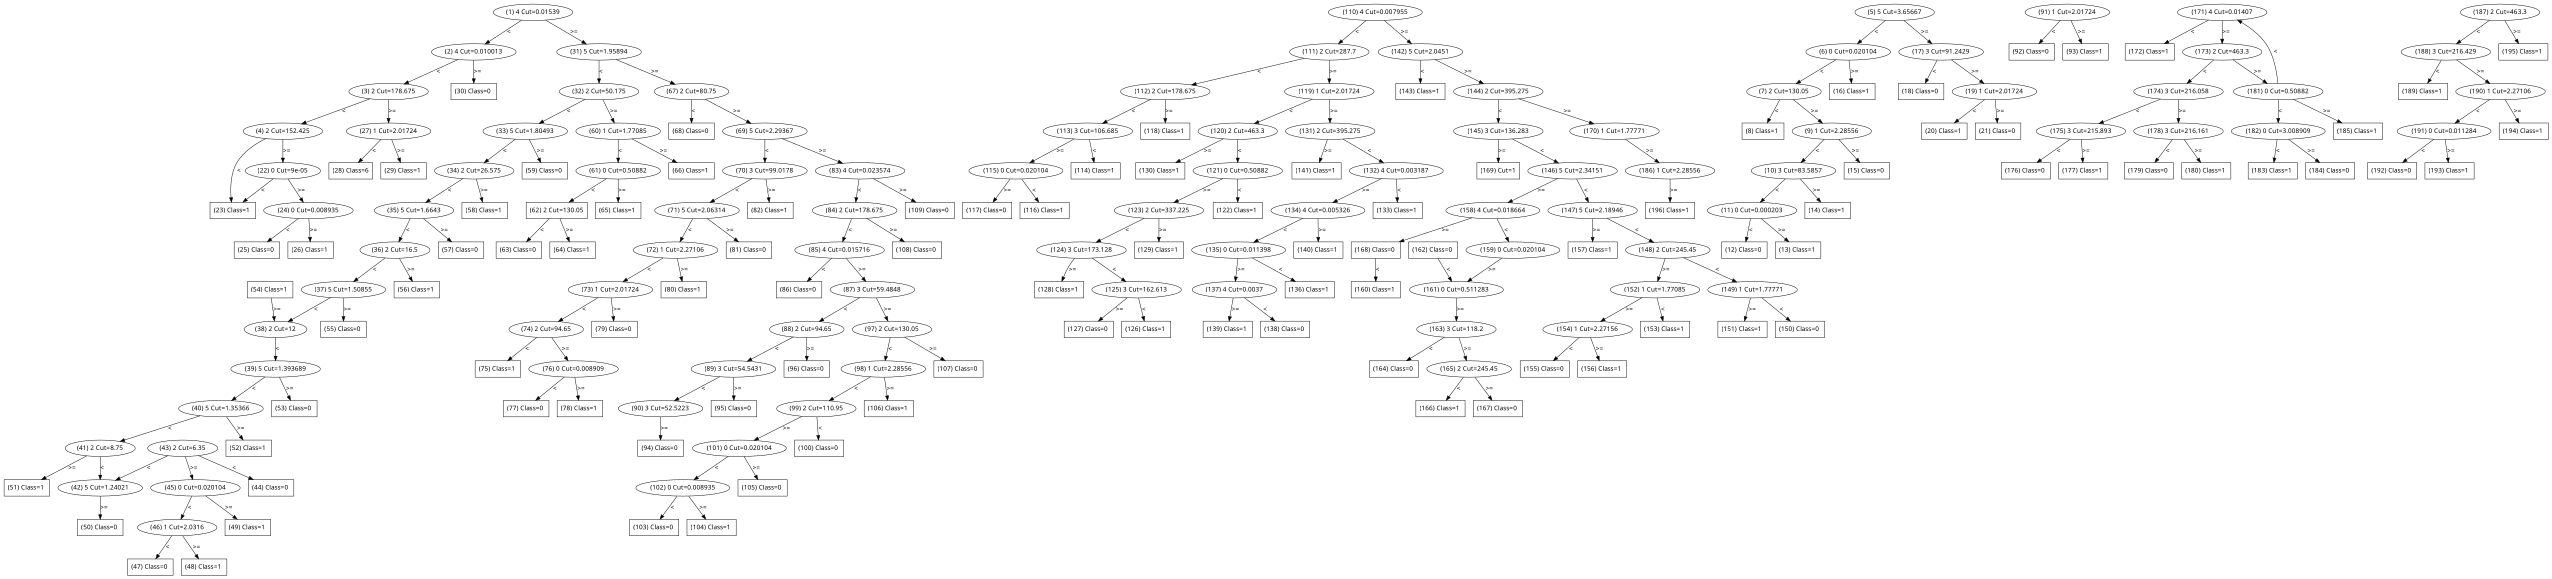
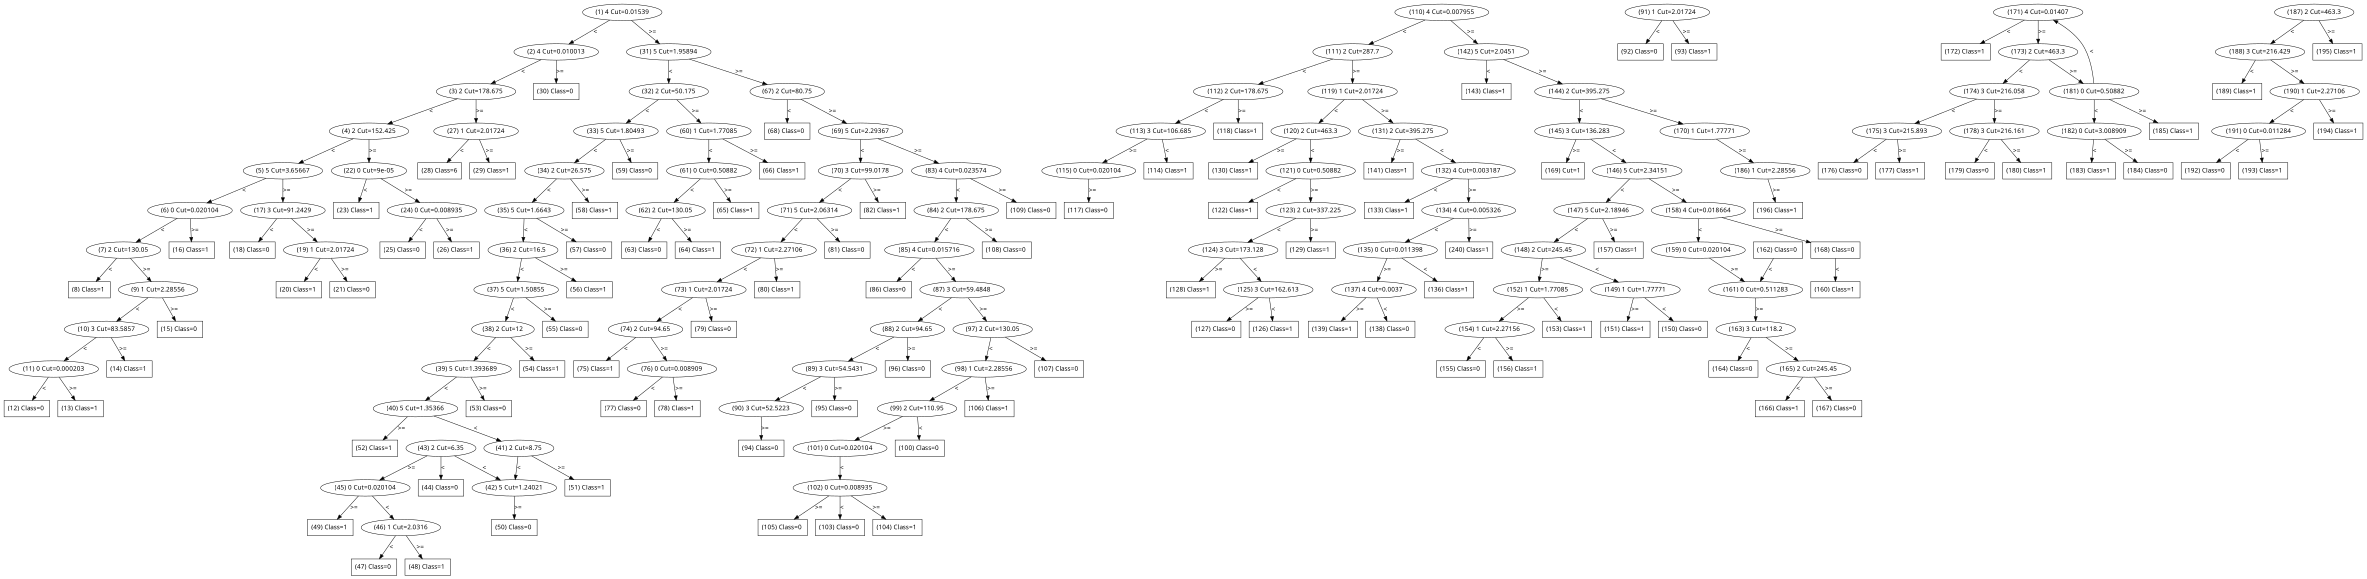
edge "(4) 2 Cut=152.425" -> "(23) Class=1": now "(4) 2 Cut=152.425" -> "(5) 5 Cut=3.65667"
node "(62) 2 Cut=130.05": shape box -> ellipse
node "(116) Class=1": removed
node "(140) Class=1": label "(140) Class=1" -> "(240) Class=1"
edge "(54) Class=1" -> "(38) 2 Cut=12": reversed
edge "(101) 0 Cut=0.020104" -> "(105) Class=0": now "(102) 0 Cut=0.008935" -> "(105) Class=0"
